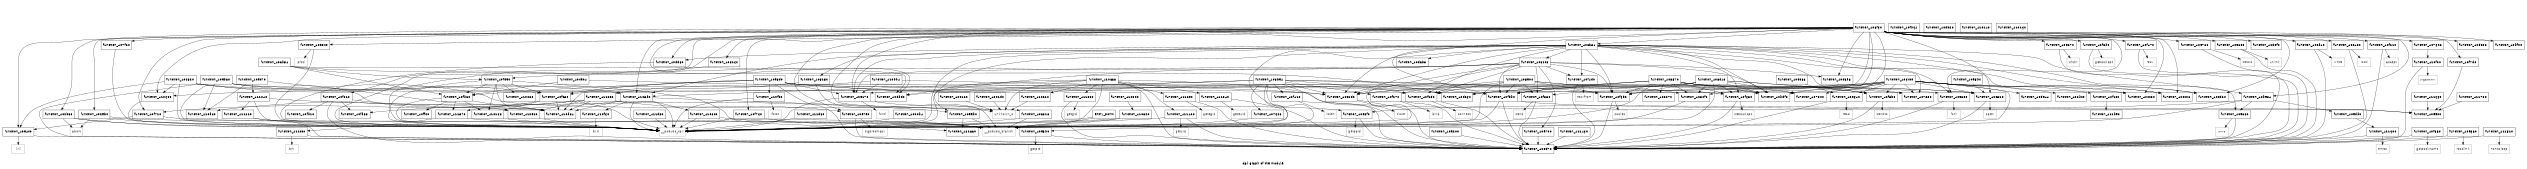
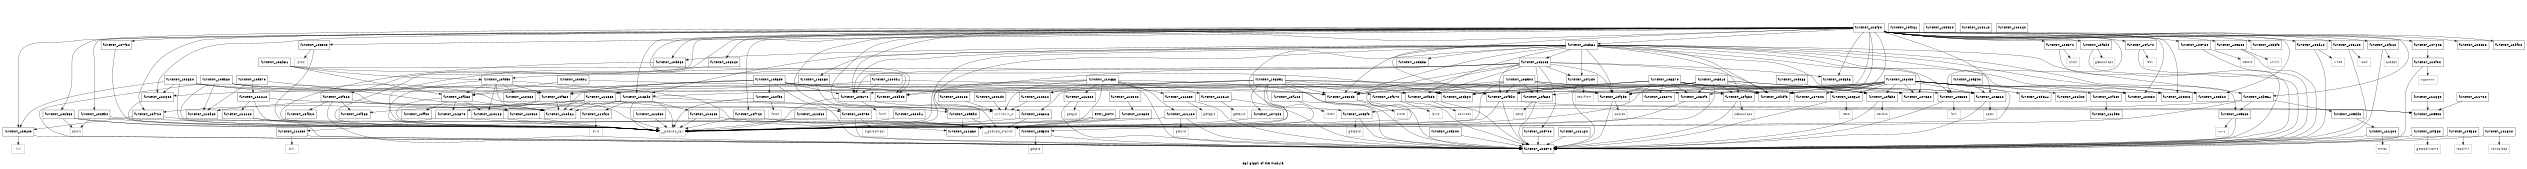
node "function_40f7d0": removed
edge "function_408be4" -> "function_40f410": now "function_408be4" -> "function_40a818"
